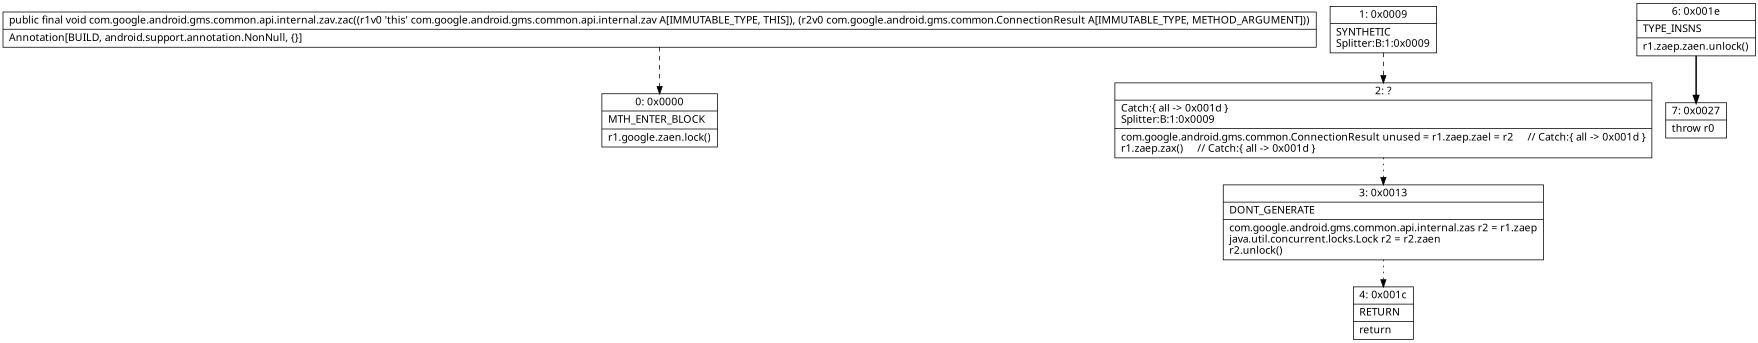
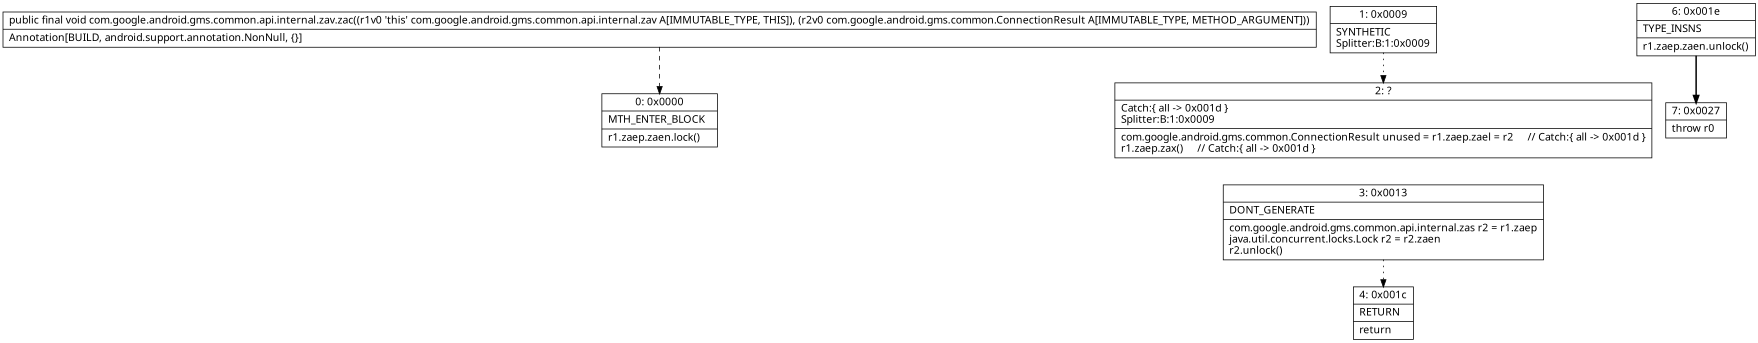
edge "1: 0x0009" -> "2: ?": style dashed -> dotted
node "0: 0x0000": text "r1.google.zaen.lock()" -> "r1.zaep.zaen.lock()"
edge "2: ?" -> "3: 0x0013": removed
